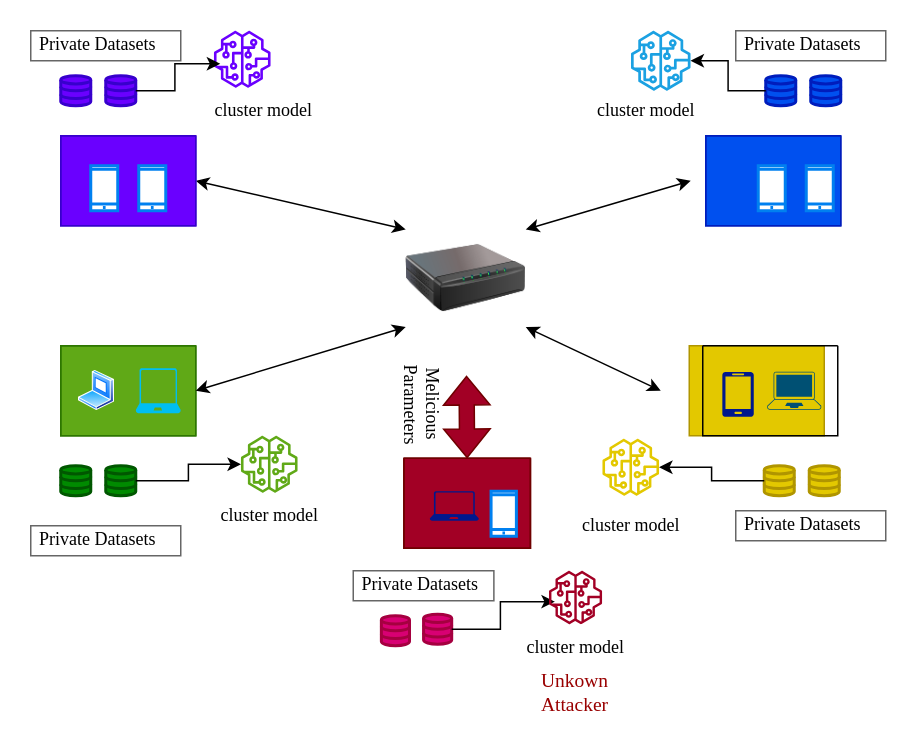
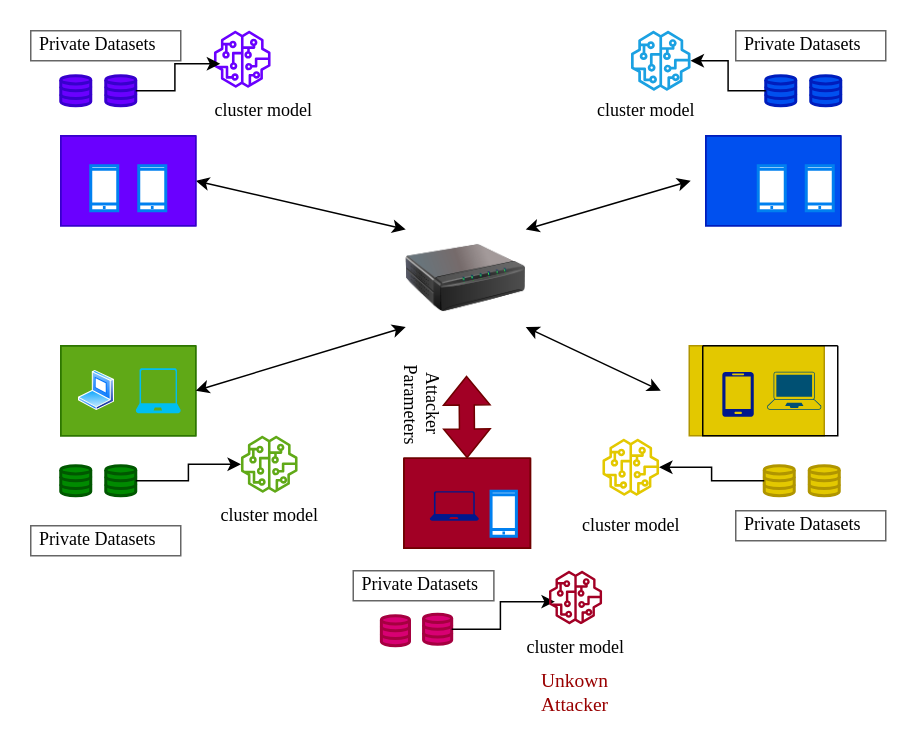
node "Melicious Parameters": label "Melicious Parameters" -> "Attacker Parameters"
